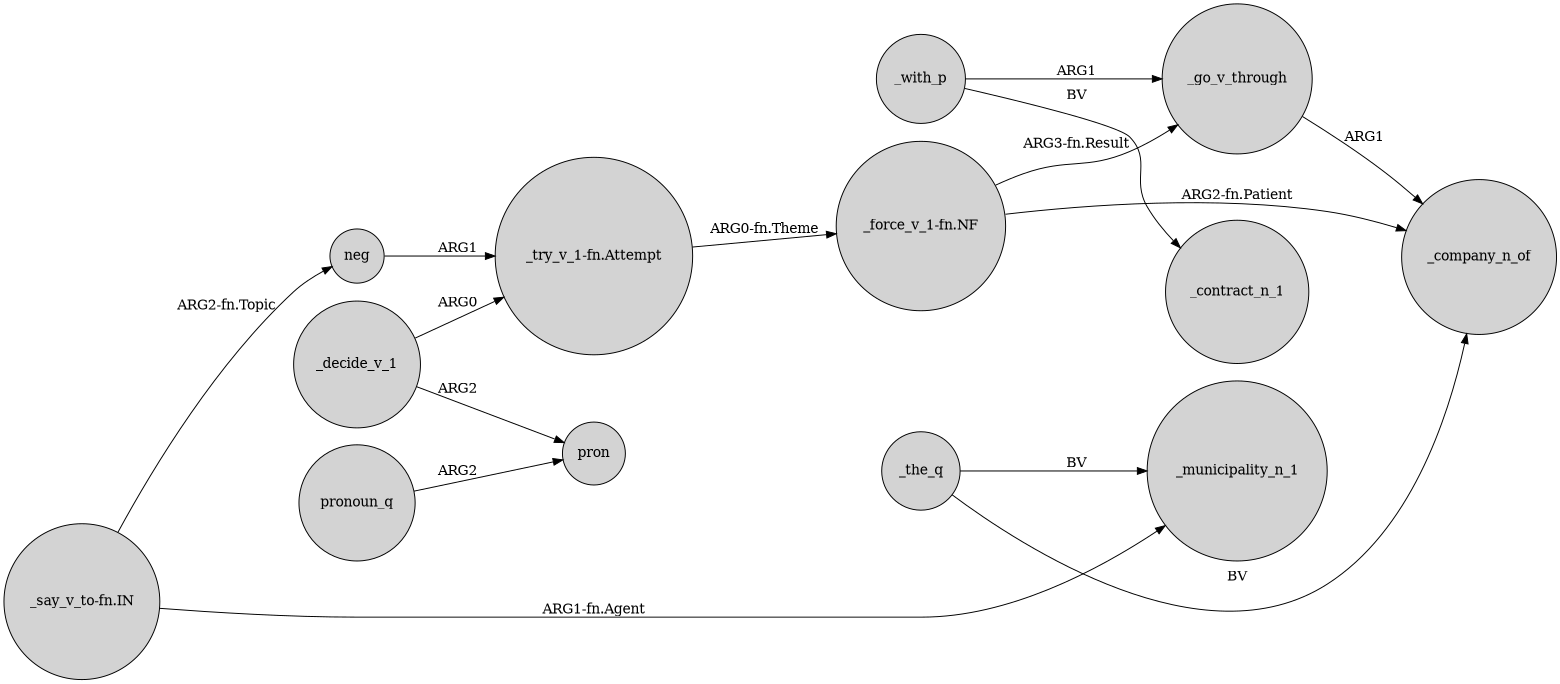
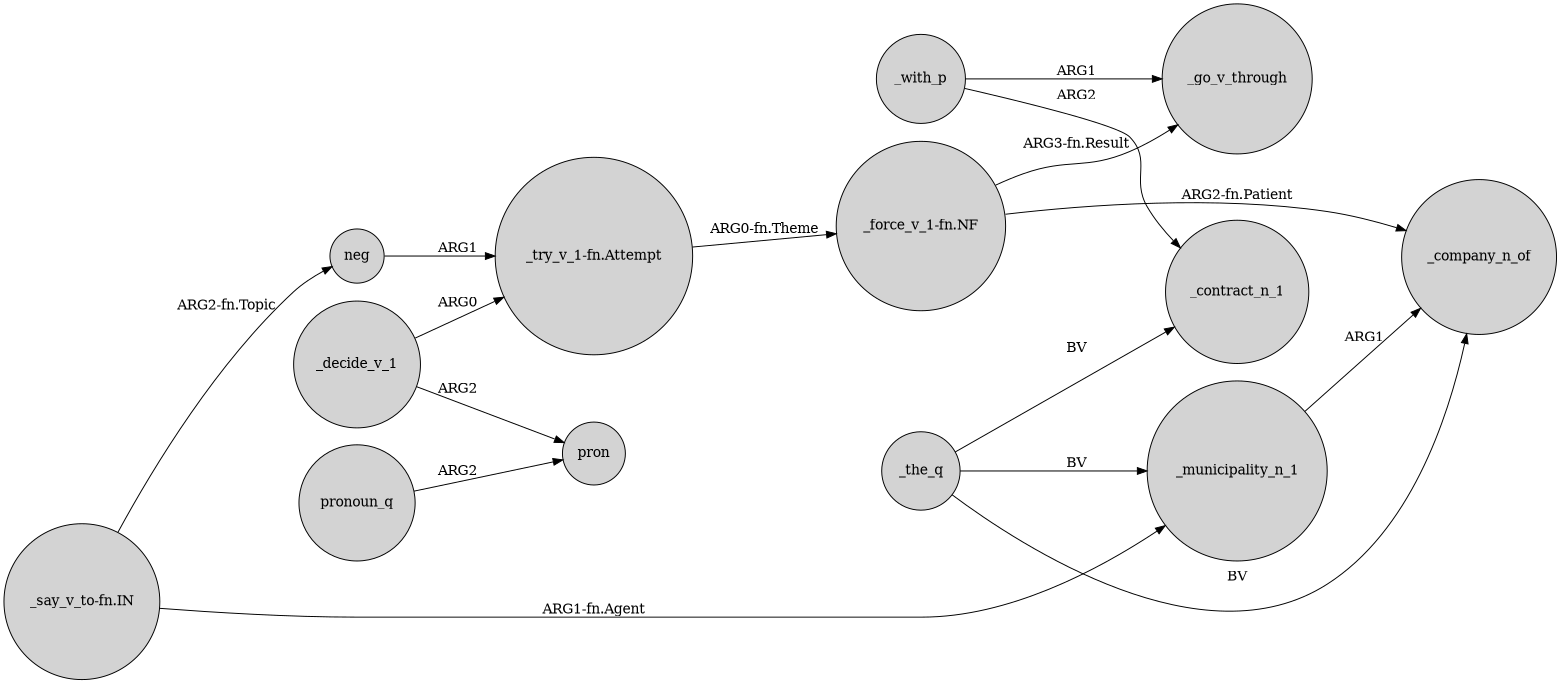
edge "_with_p" -> "_contract_n_1": label "BV" -> "ARG2"
edge "_go_v_through" -> "_company_n_of": now "_municipality_n_1" -> "_company_n_of"
edge "_the_q" -> "_contract_n_1": added, label "BV"
